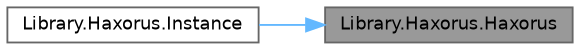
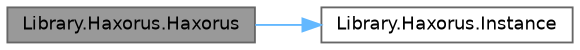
edge "Library.Haxorus.Instance" -> "Library.Haxorus.Haxorus": reversed
